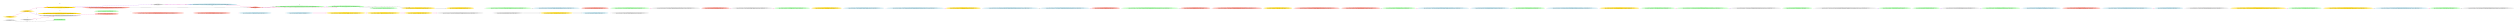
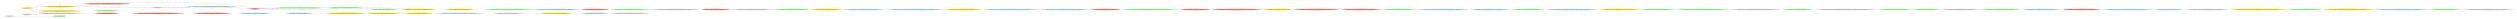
node "addRuleInstances['0', '1', '0']": removed
